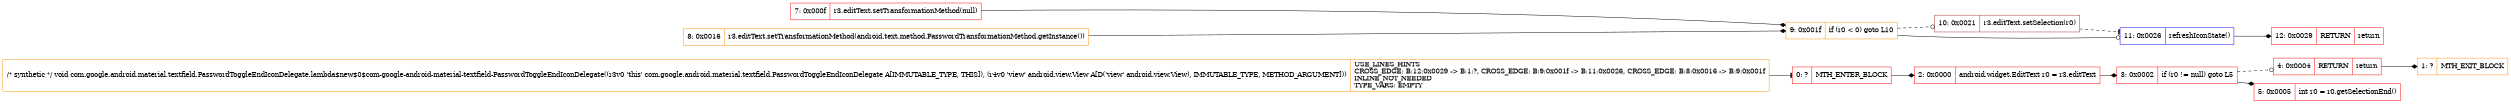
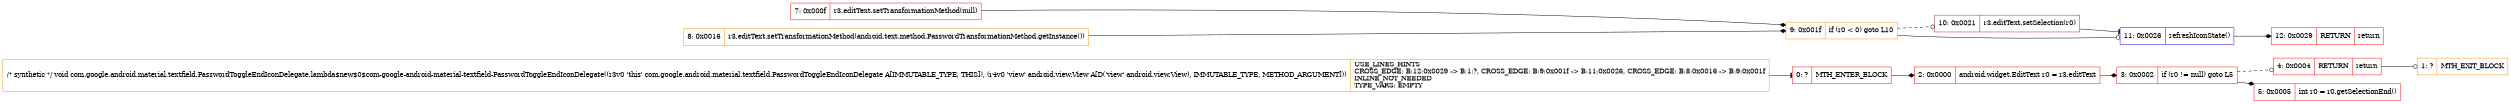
edge "10: 0x0021" -> "11: 0x0026": style dashed -> solid
edge "4: 0x0004" -> "1: ?": arrowhead diamond -> odot
